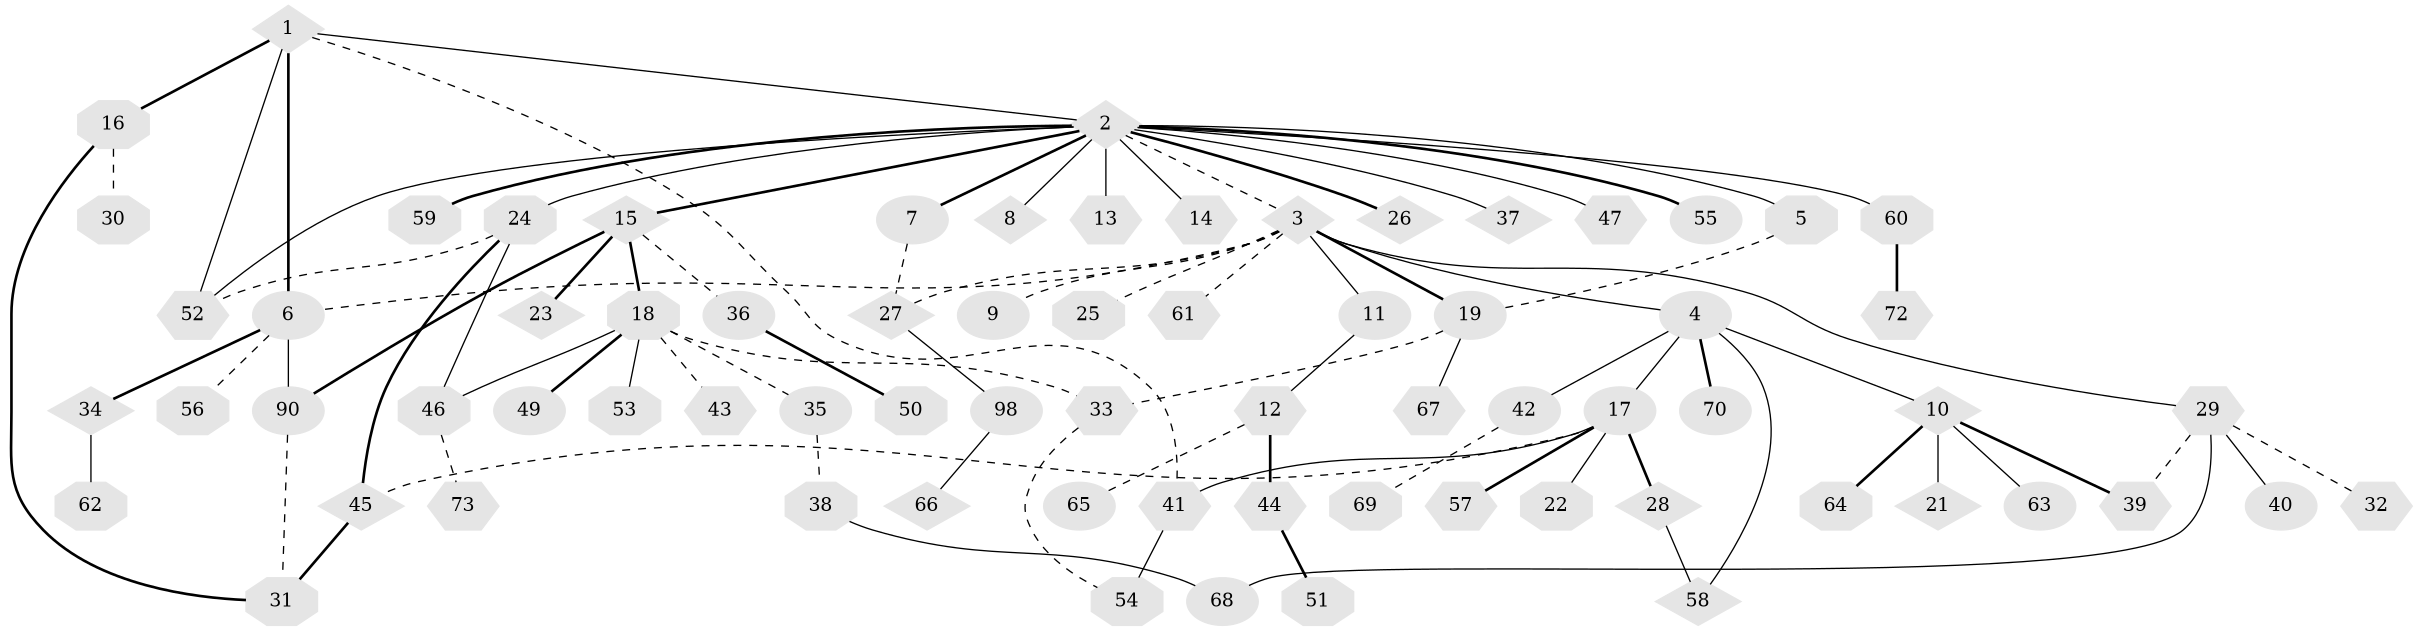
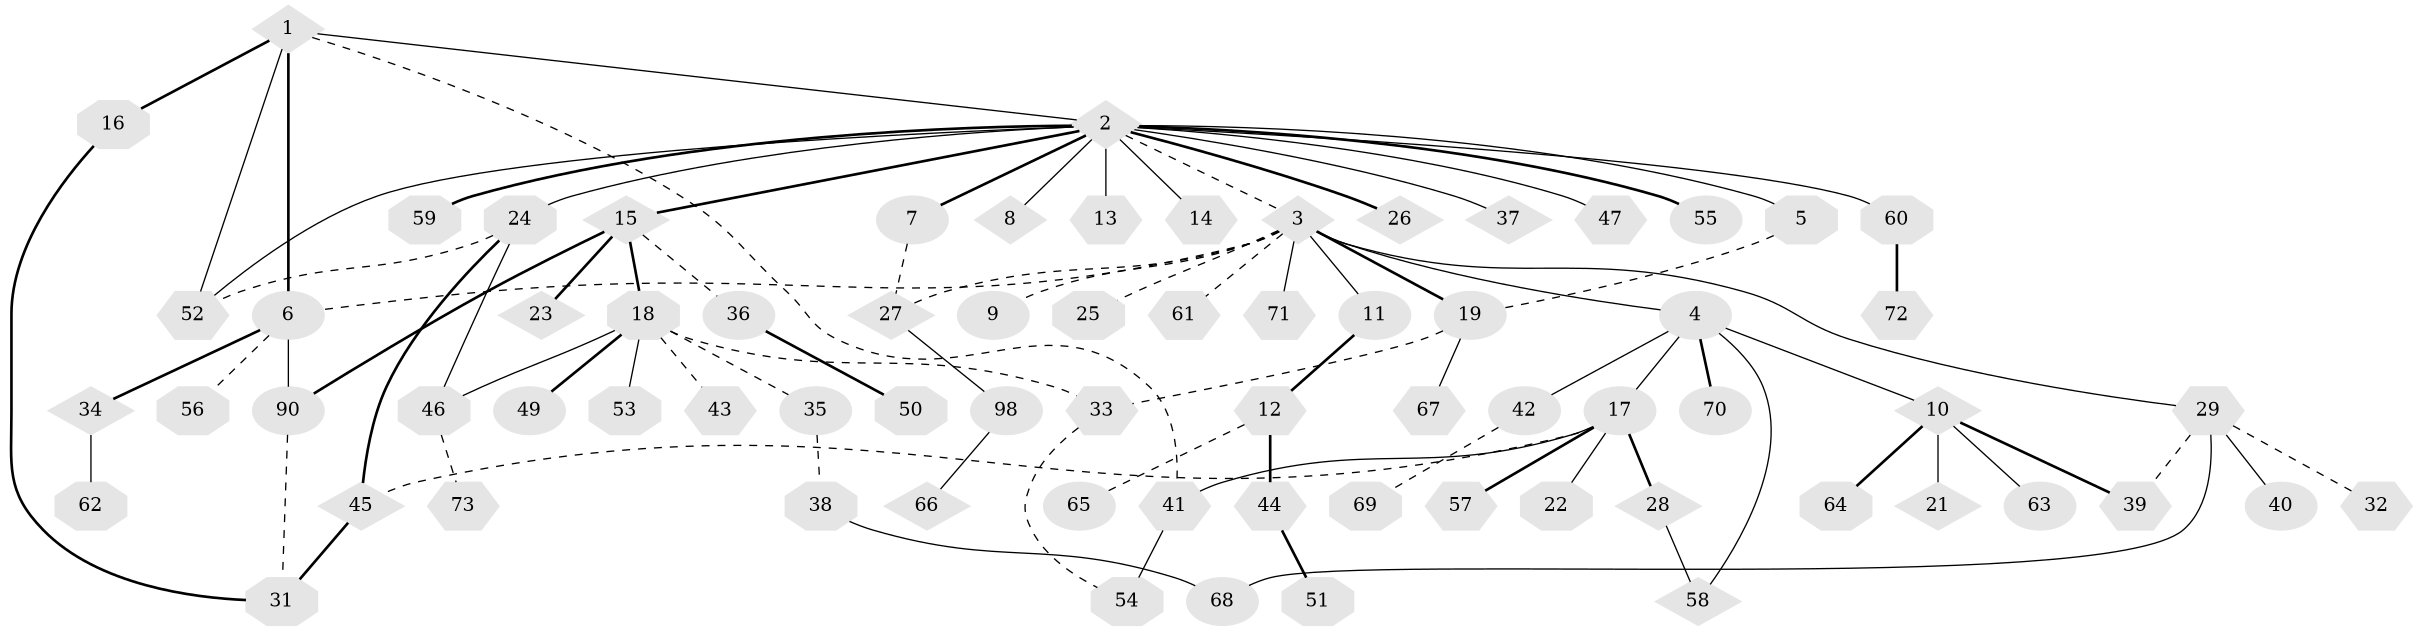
node "30": removed
node "71": added
edge "11" -- "12": style solid -> bold
